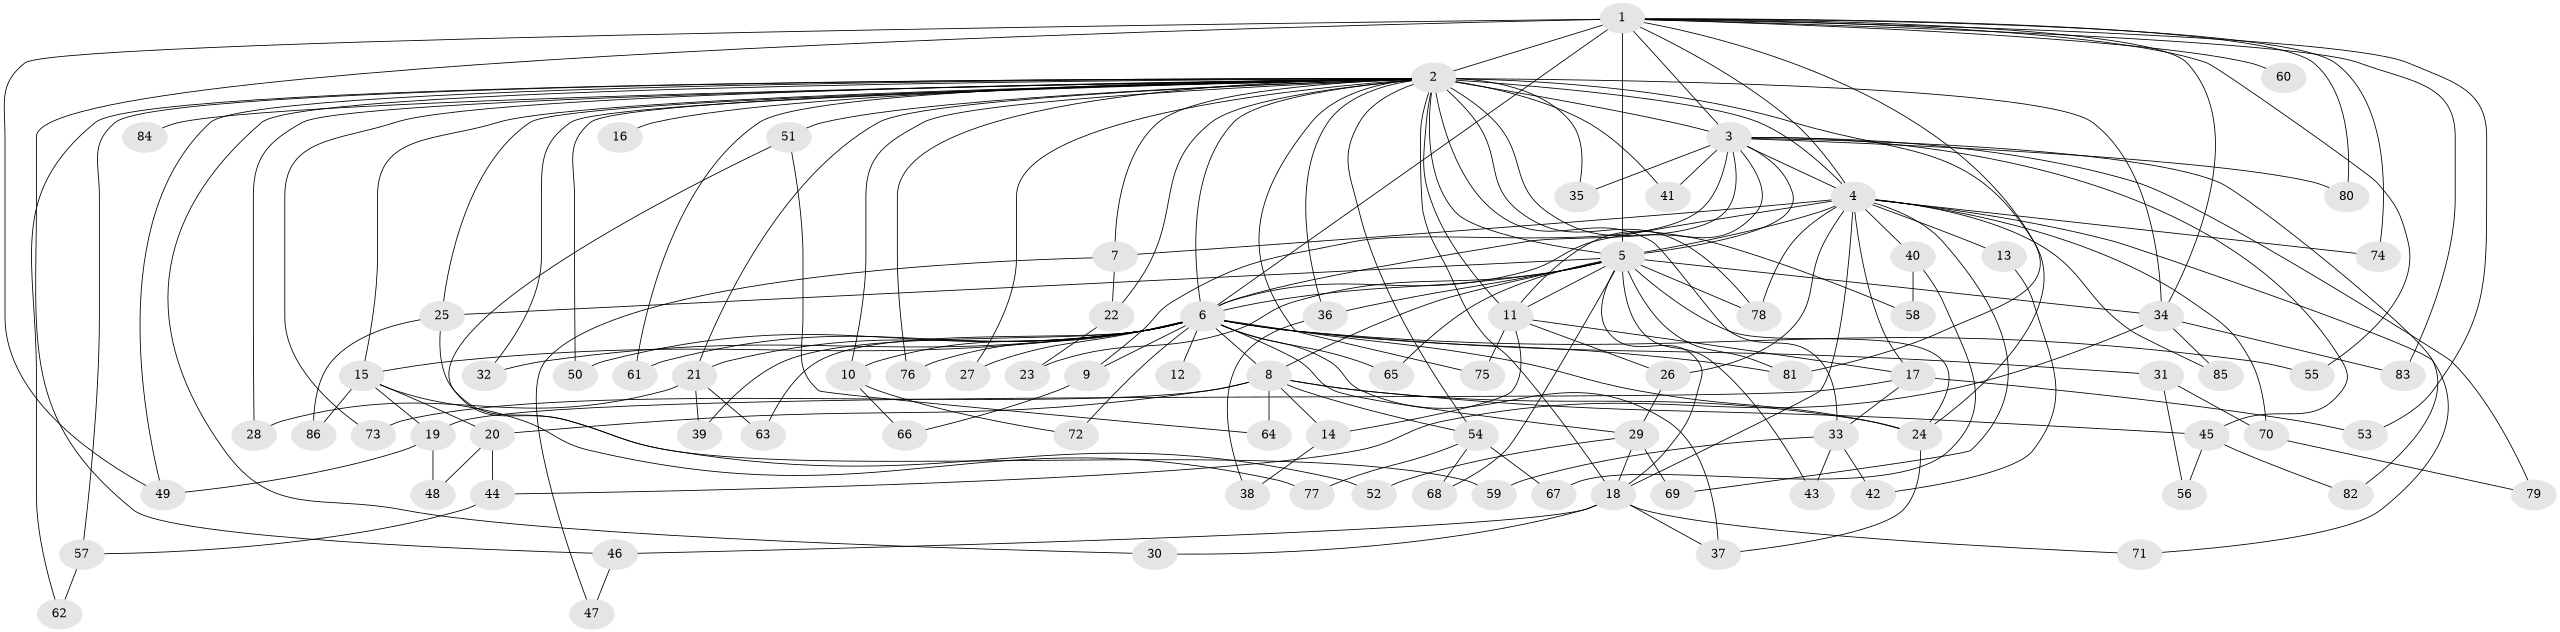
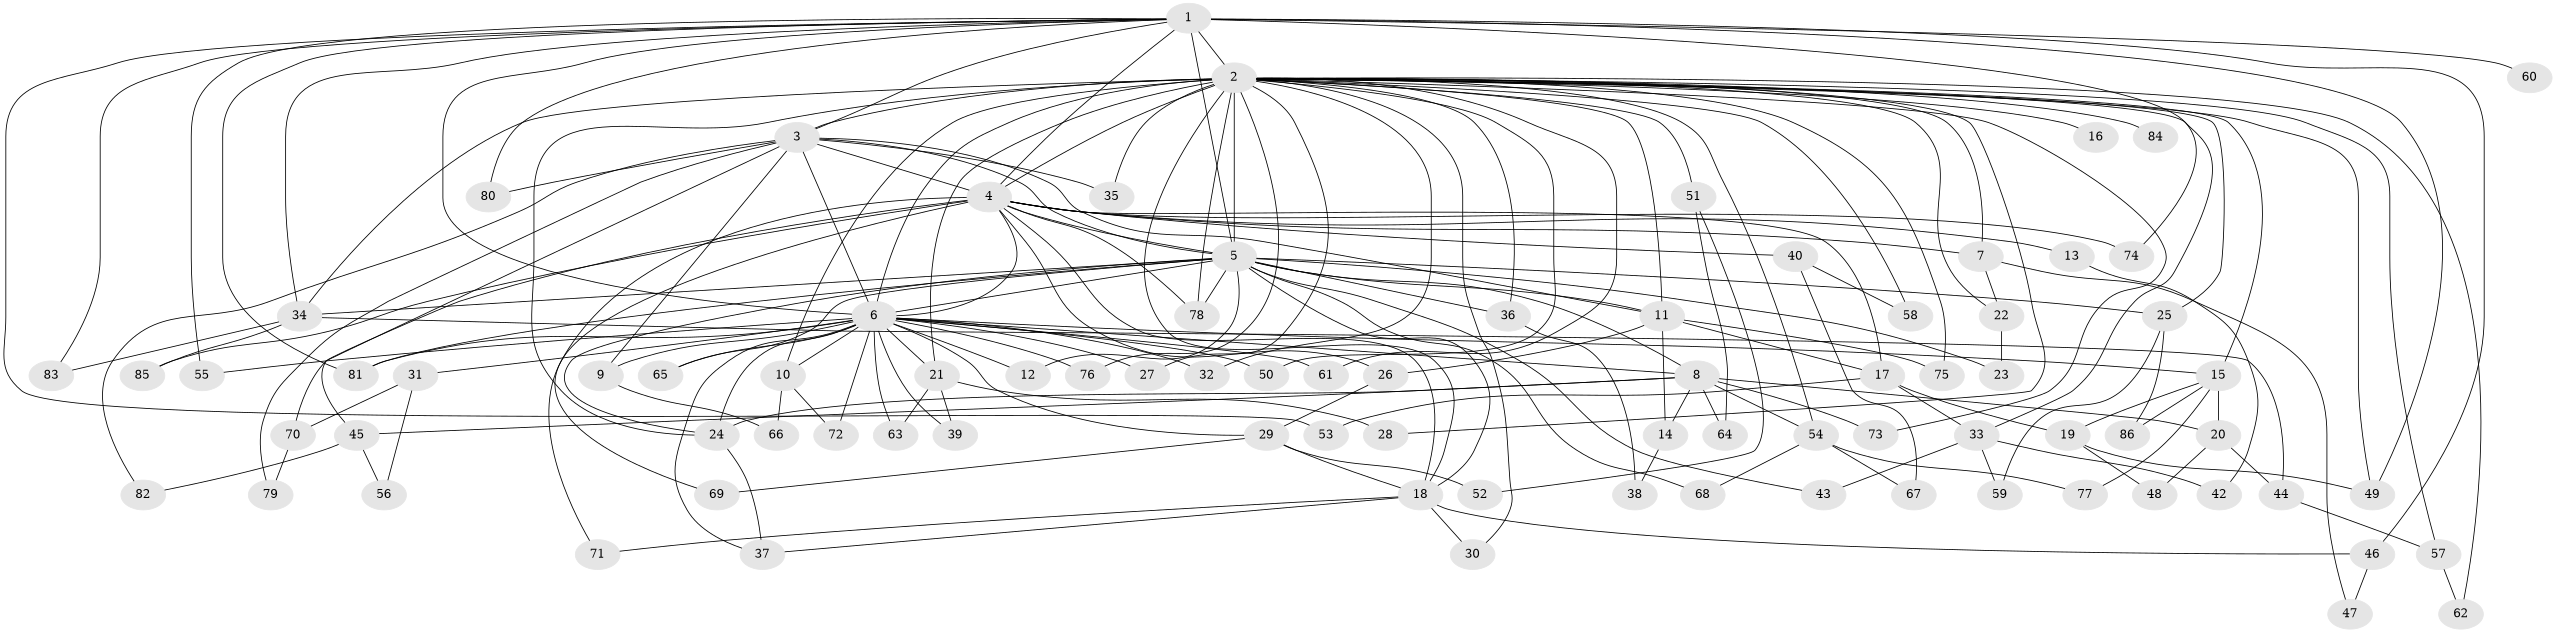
node "41": removed
edge "5" -- "12": added
